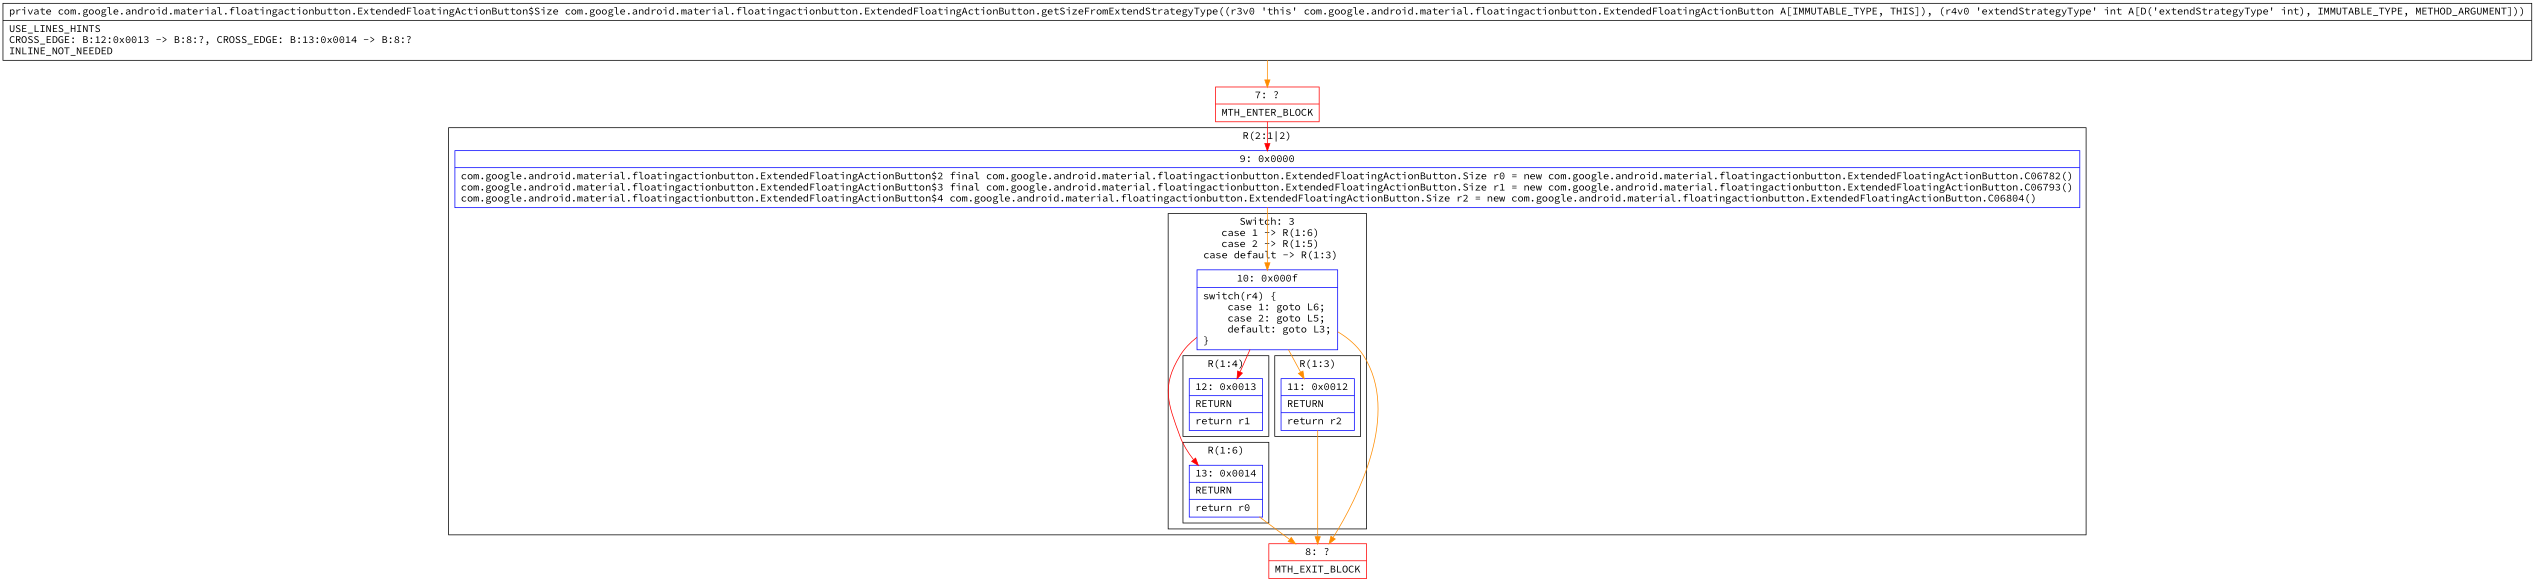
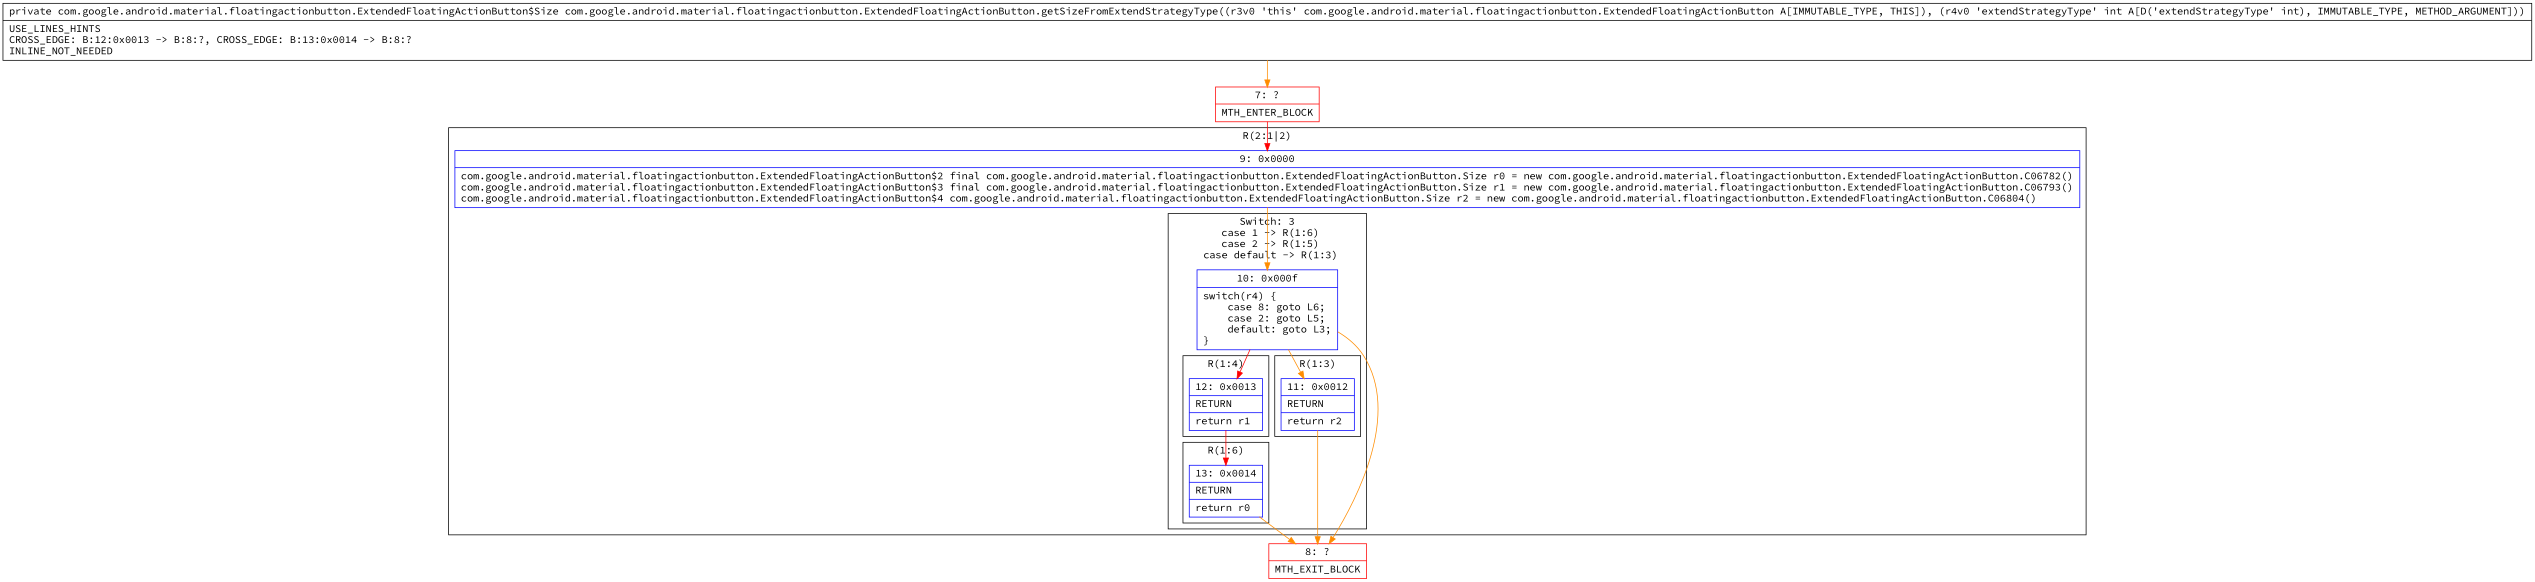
node "10: 0x000f": text "case 1: goto L6;" -> "case 8: goto L6;"
edge "10: 0x000f" -> "13: 0x0014": now "12: 0x0013" -> "13: 0x0014"
